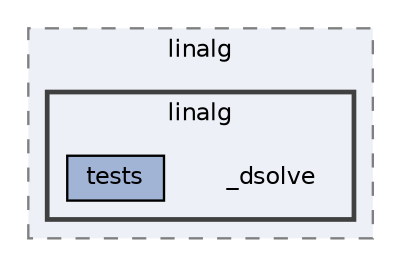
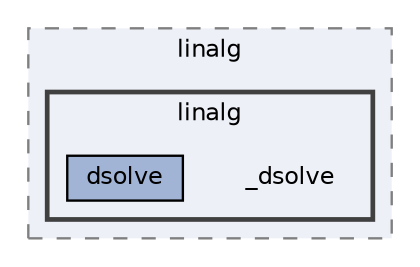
node "tests": label "tests" -> "dsolve"
